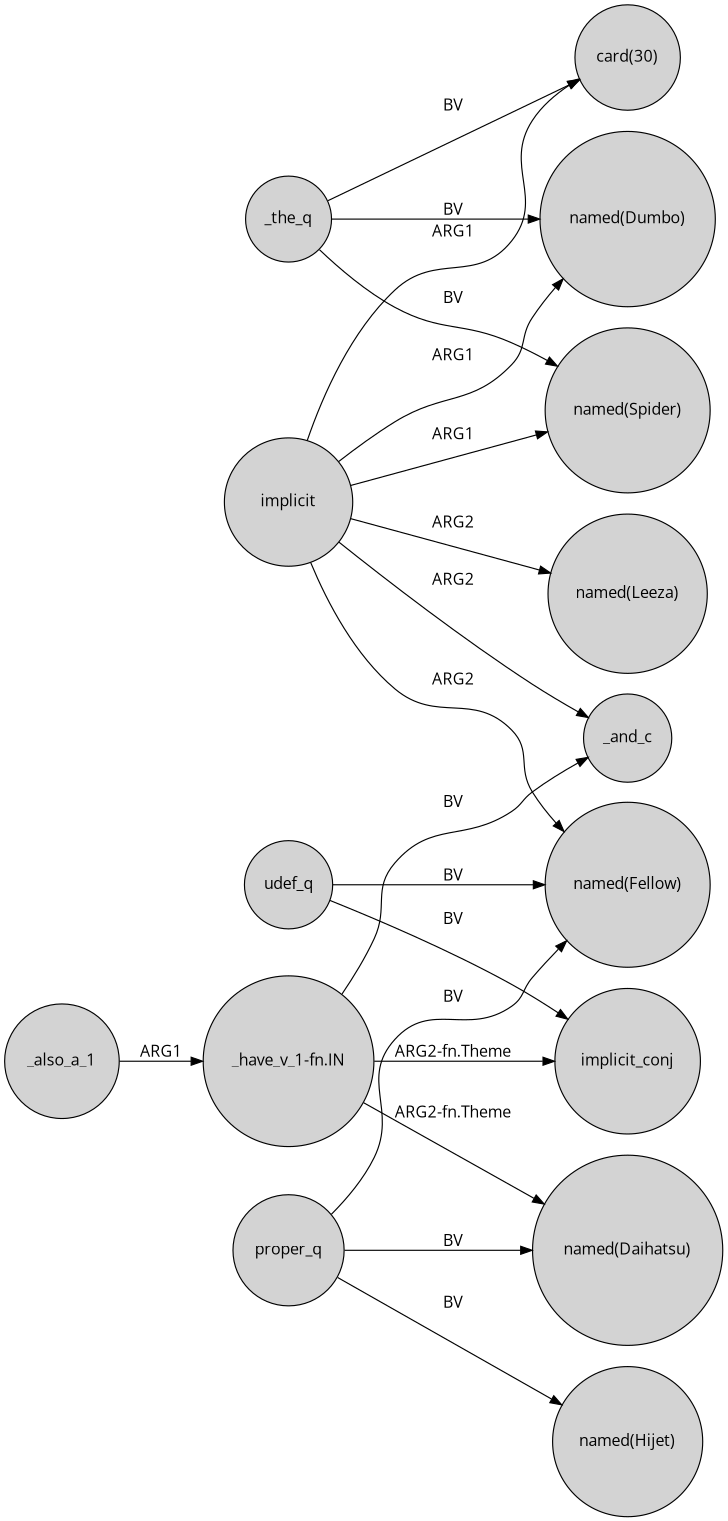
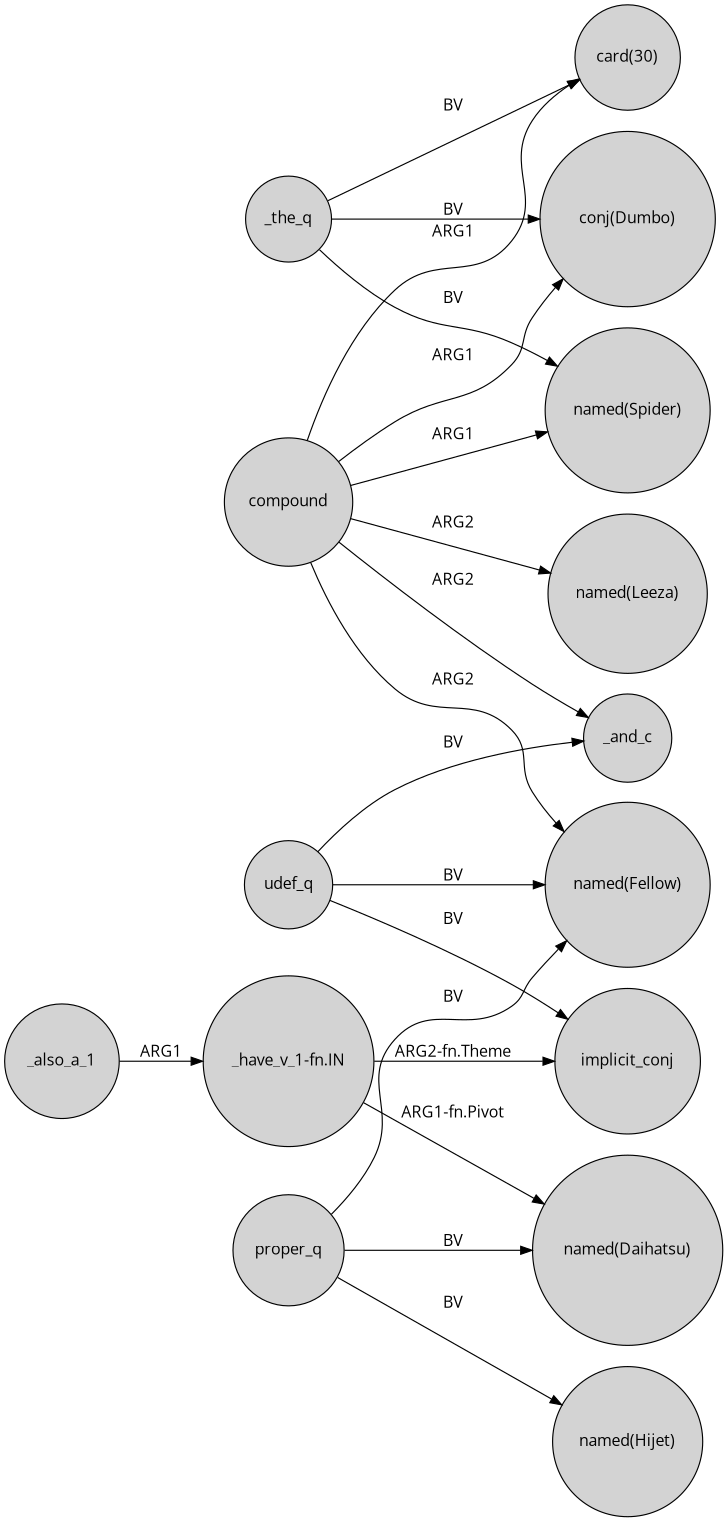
node "named(Dumbo)": label "named(Dumbo)" -> "conj(Dumbo)"
node "implicit": label "implicit" -> "compound"
edge "_have_v_1-fn.IN" -> "_and_c": now "udef_q" -> "_and_c"
edge "_have_v_1-fn.IN" -> "named(Daihatsu)": label "ARG2-fn.Theme" -> "ARG1-fn.Pivot"
